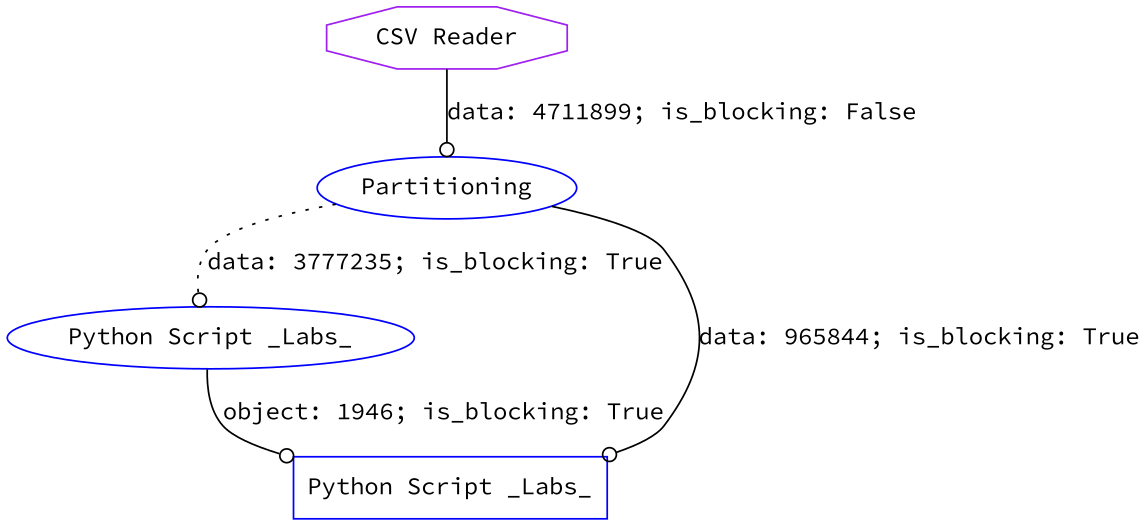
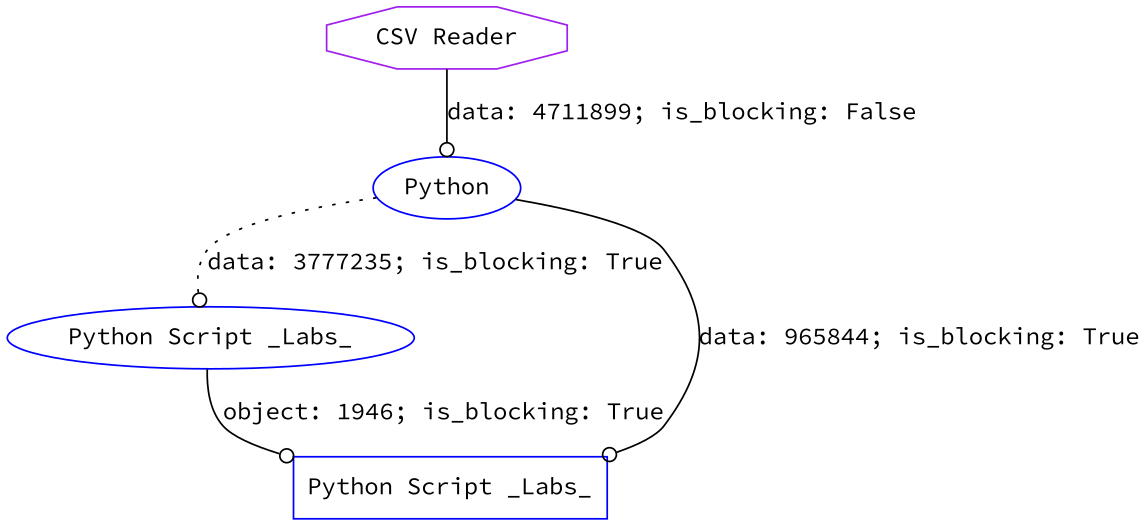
node "Partitioning": label "Partitioning" -> "Python"
